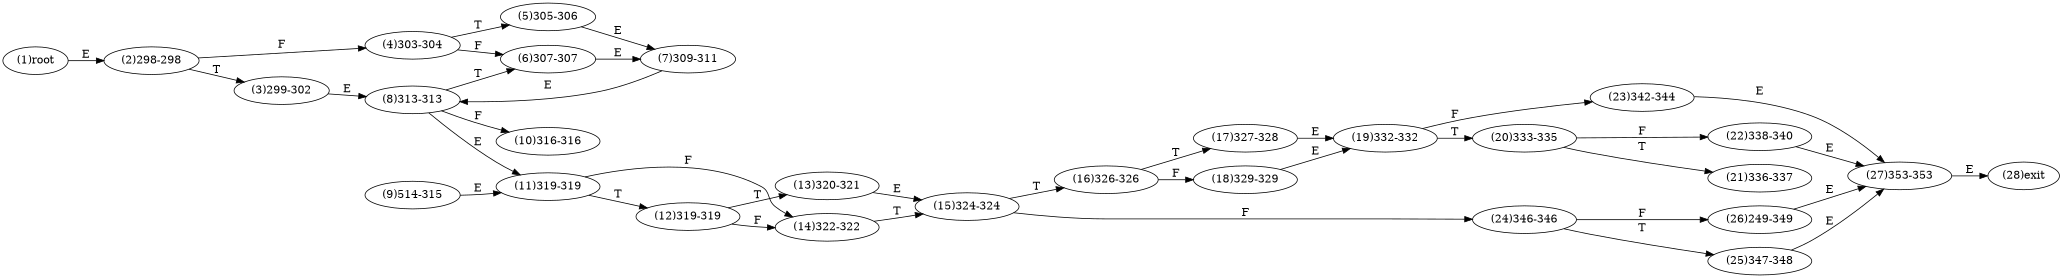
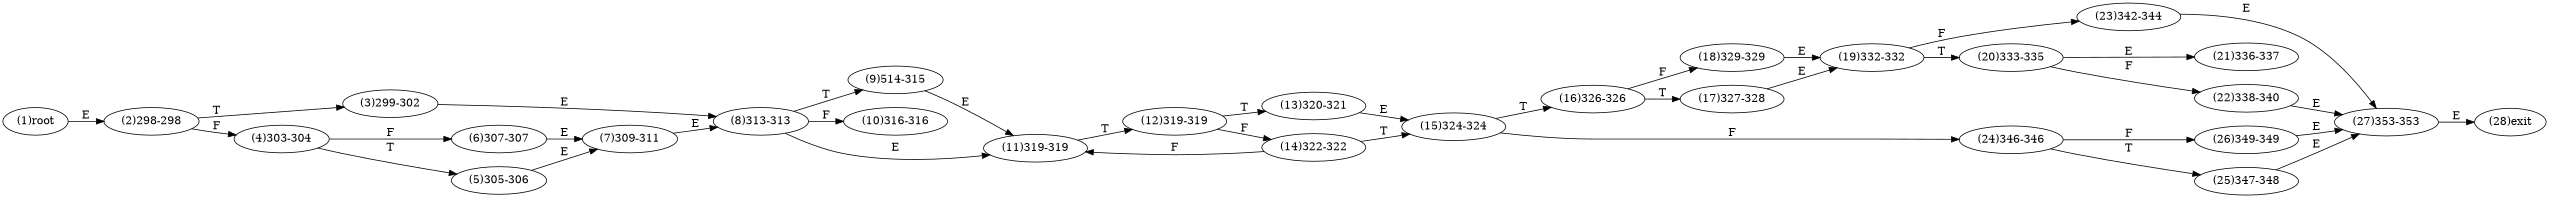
edge "(8)313-313" -> "(6)307-307": now "(8)313-313" -> "(9)514-315"
edge "(20)333-335" -> "(21)336-337": label "T" -> "E"
edge "(11)319-319" -> "(14)322-322": reversed
node "(26)249-349": label "(26)249-349" -> "(26)349-349"
